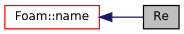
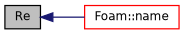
edge "Re" -> "Foam::name": reversed
